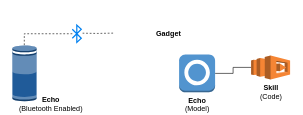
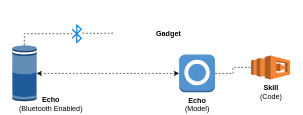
edge "Skill (Code)" -- "Echo (Model)": style solid -> dashed
edge "Echo (Bluetooth Enabled)" -- "Echo (Model)": added
